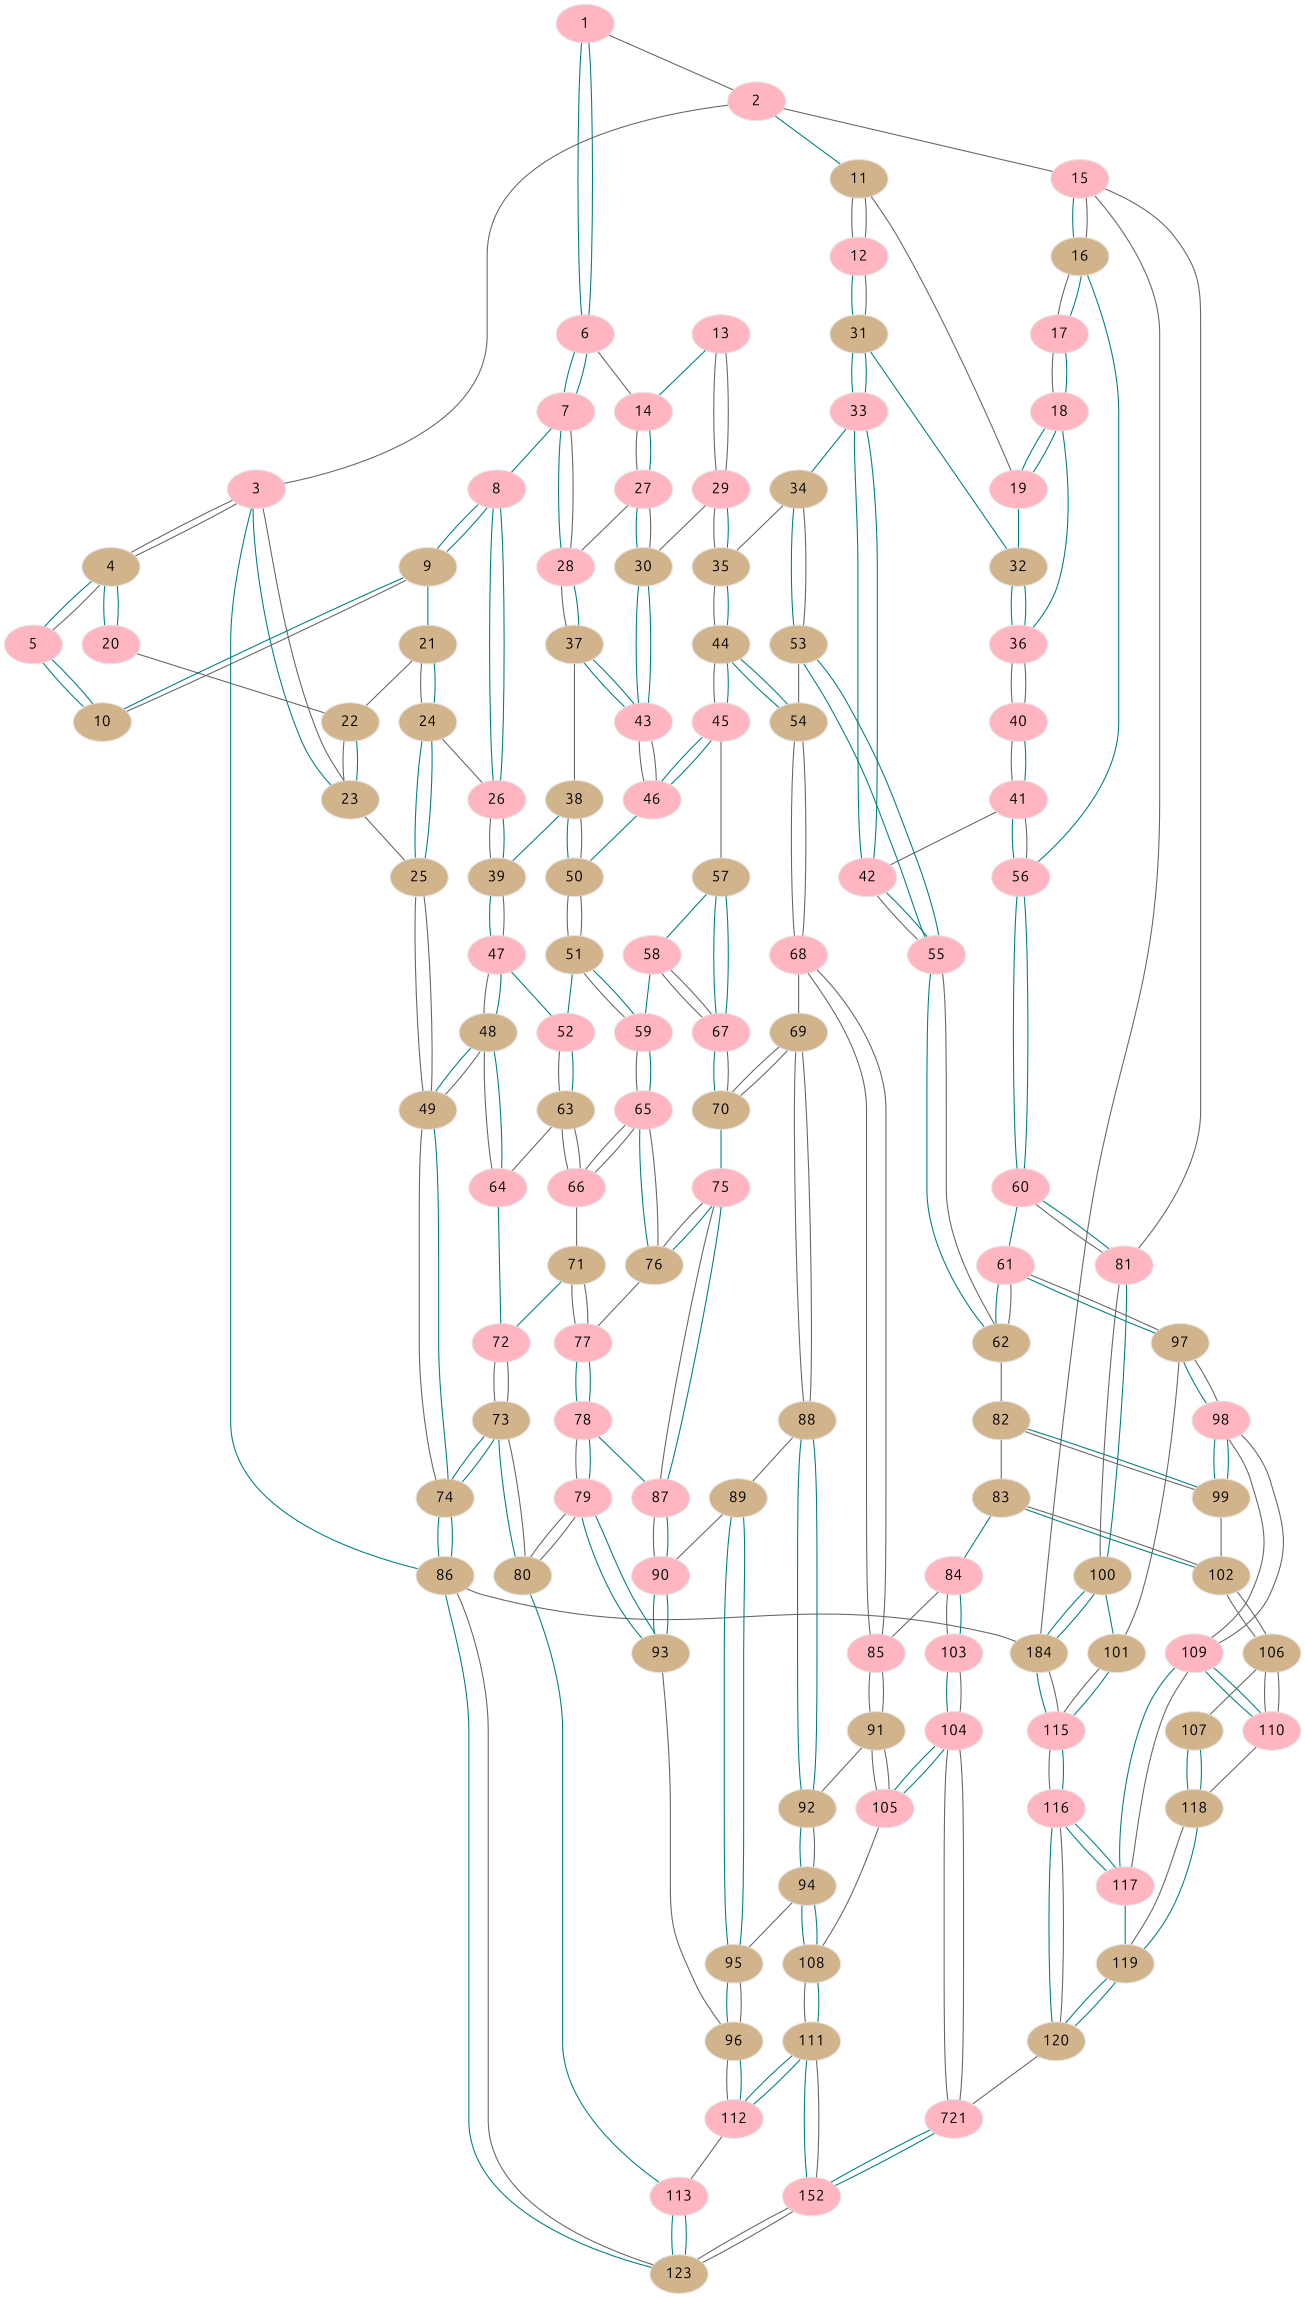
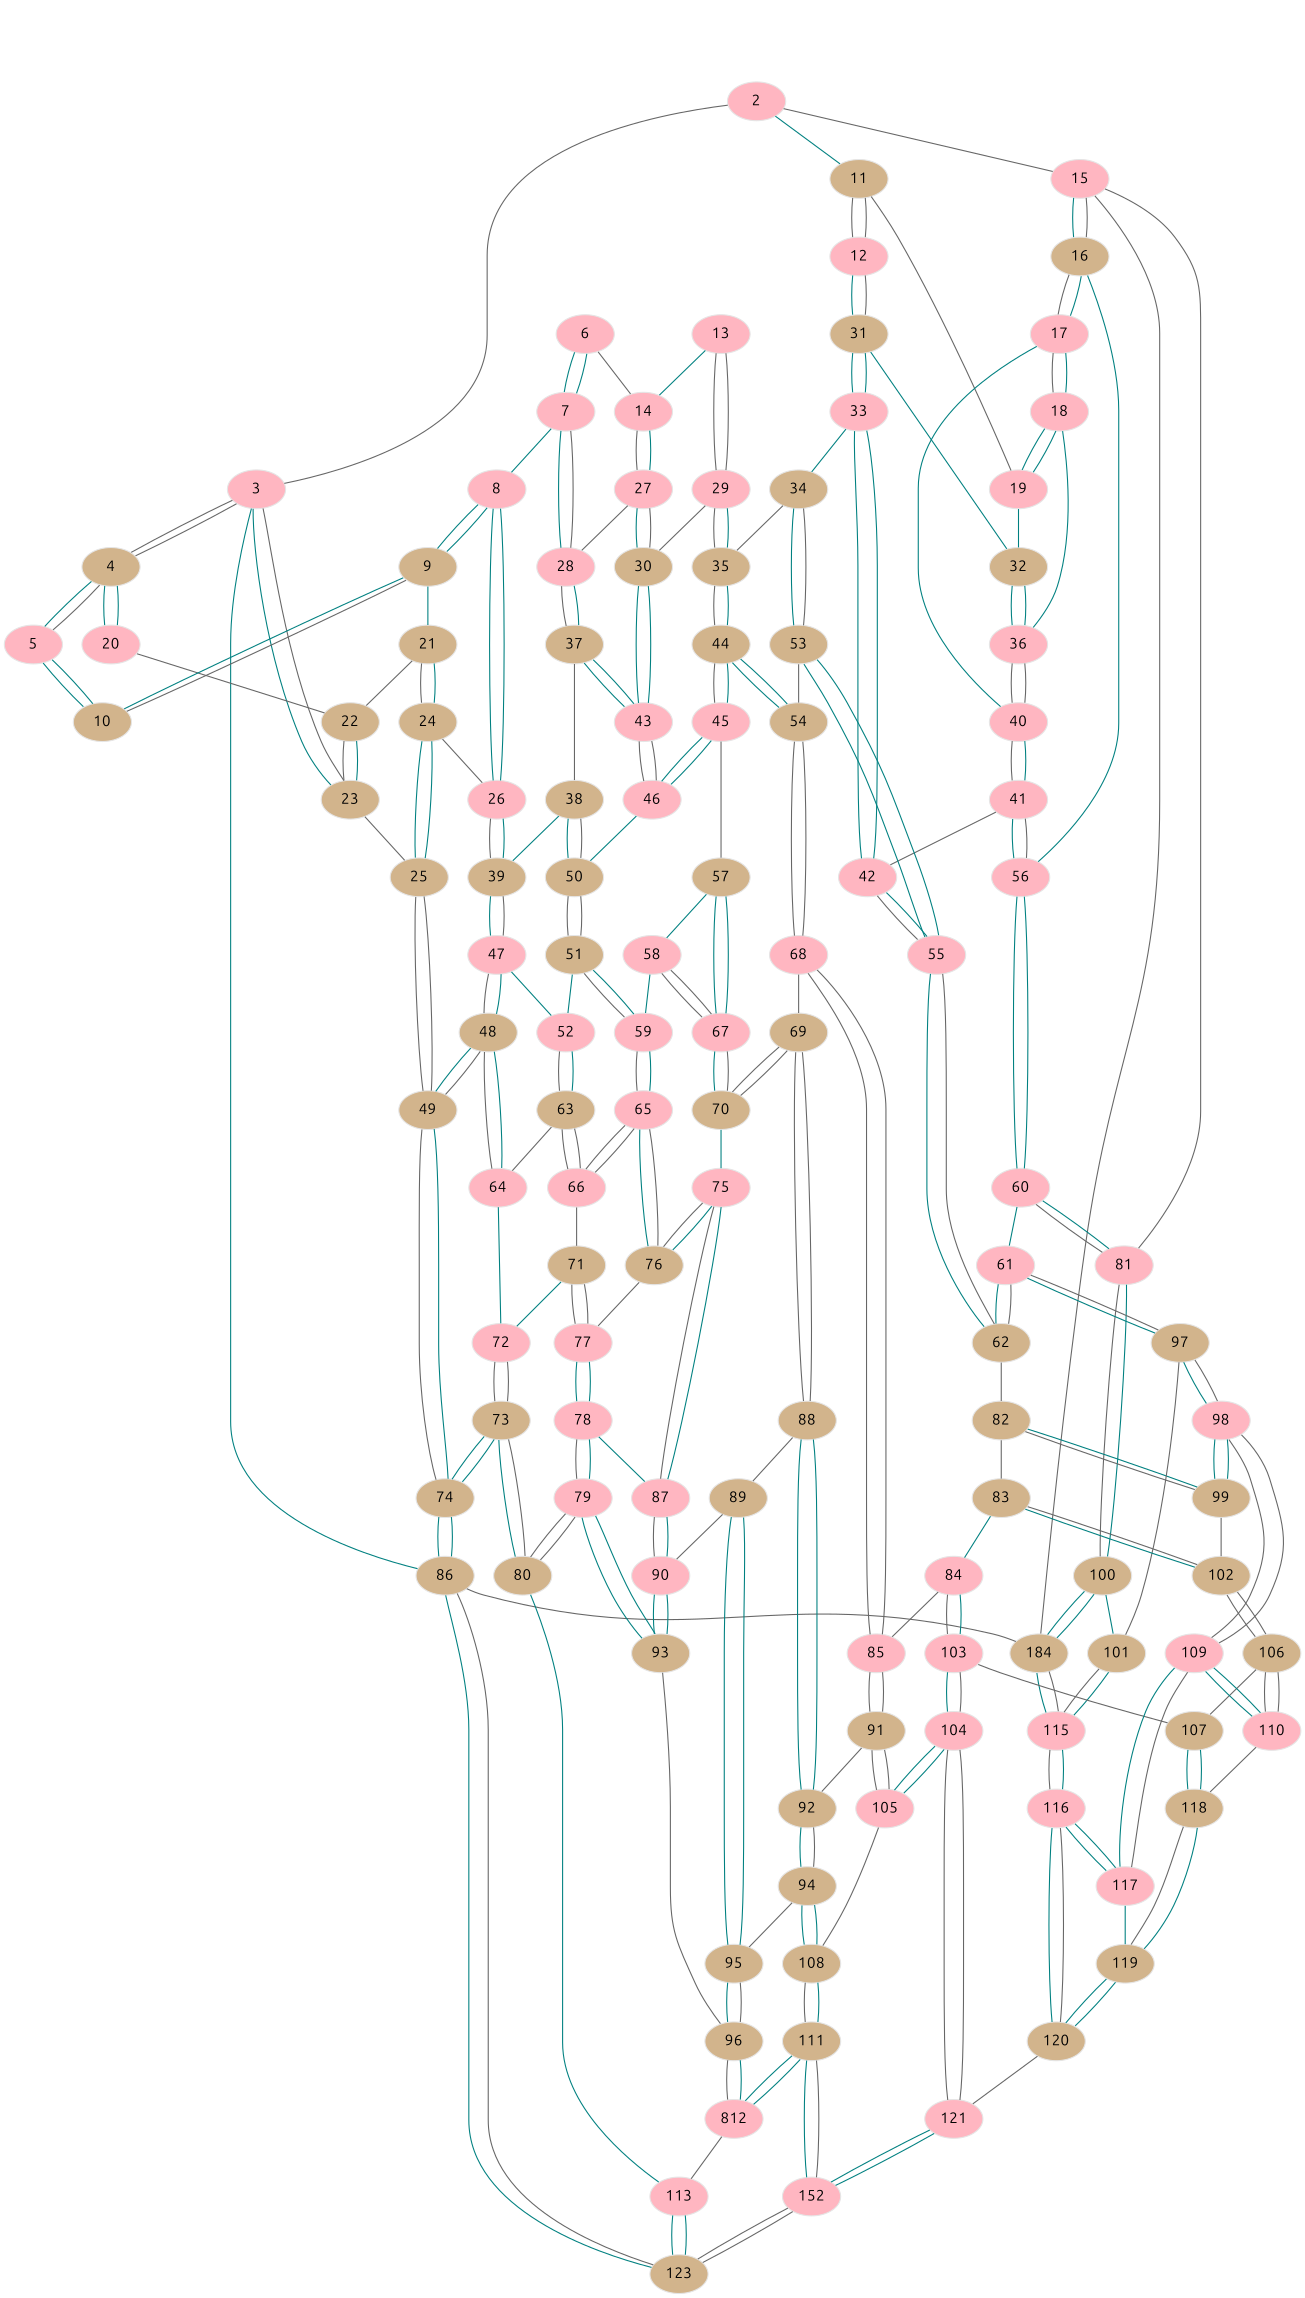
node "1": removed
edge "17" -- "40": added
edge "103" -- "107": added
node "112": label "112" -> "812"
node "721": label "721" -> "121"
